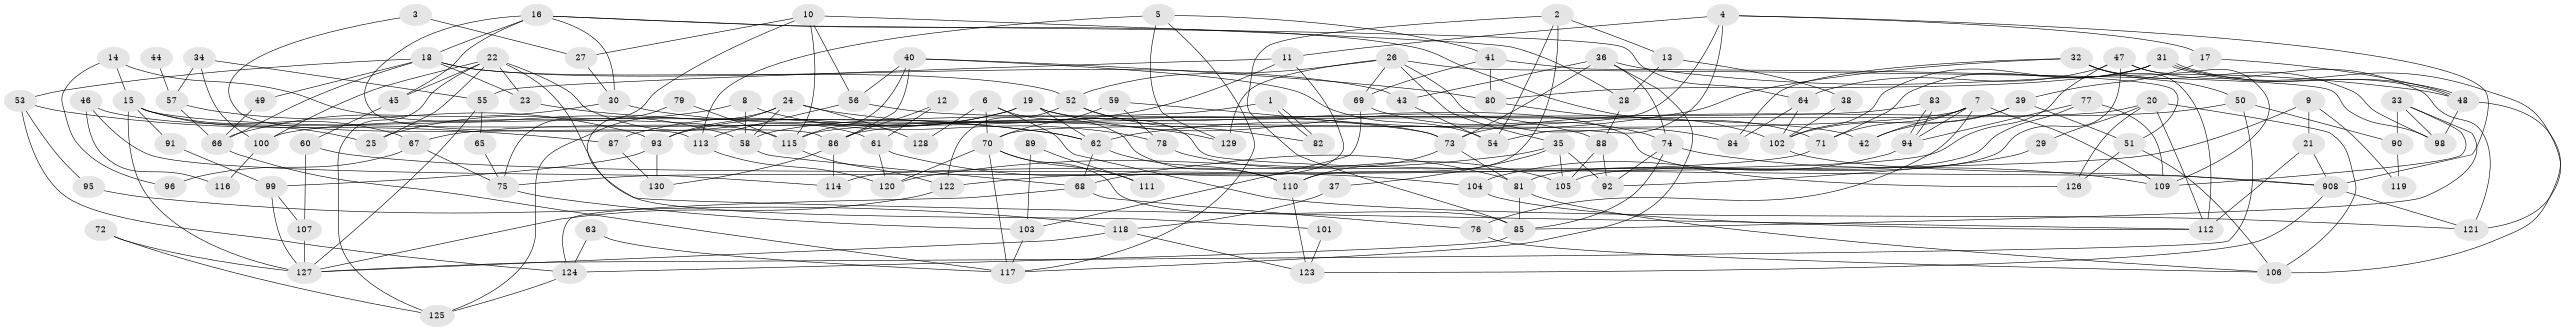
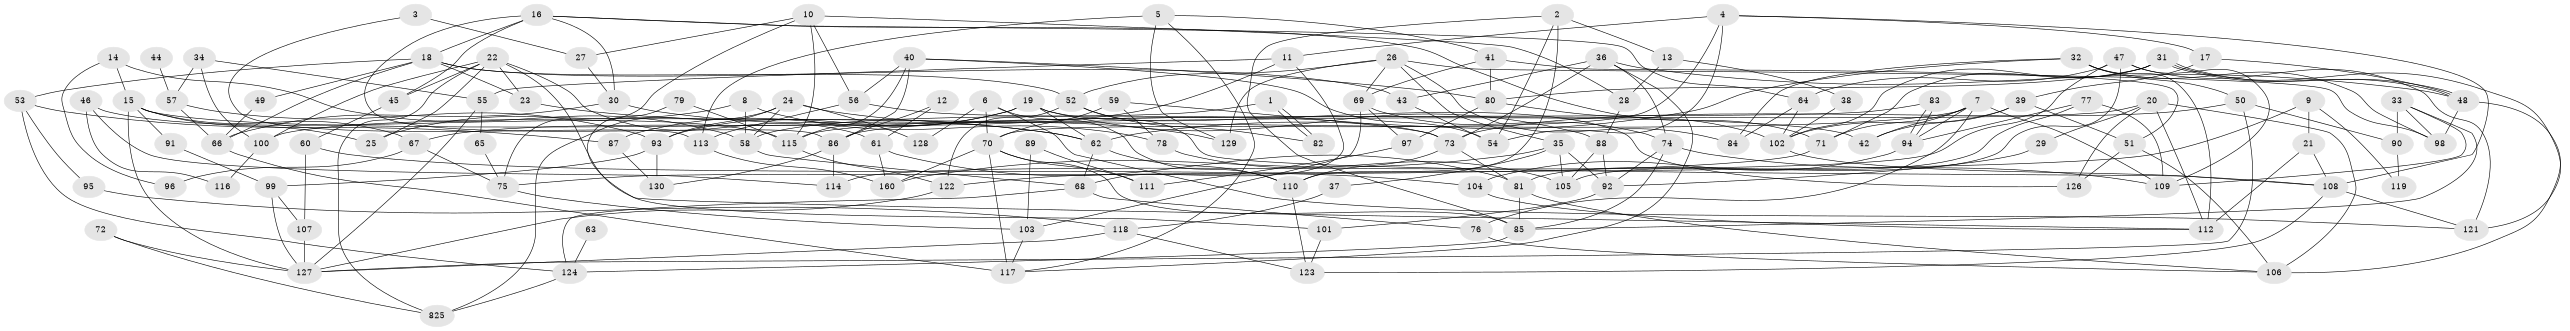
node "97": added
node "120": label "120" -> "160"
node "908": label "908" -> "108"
edge "92" -- "101": added
edge "63" -- "117": removed
node "125": label "125" -> "825"
